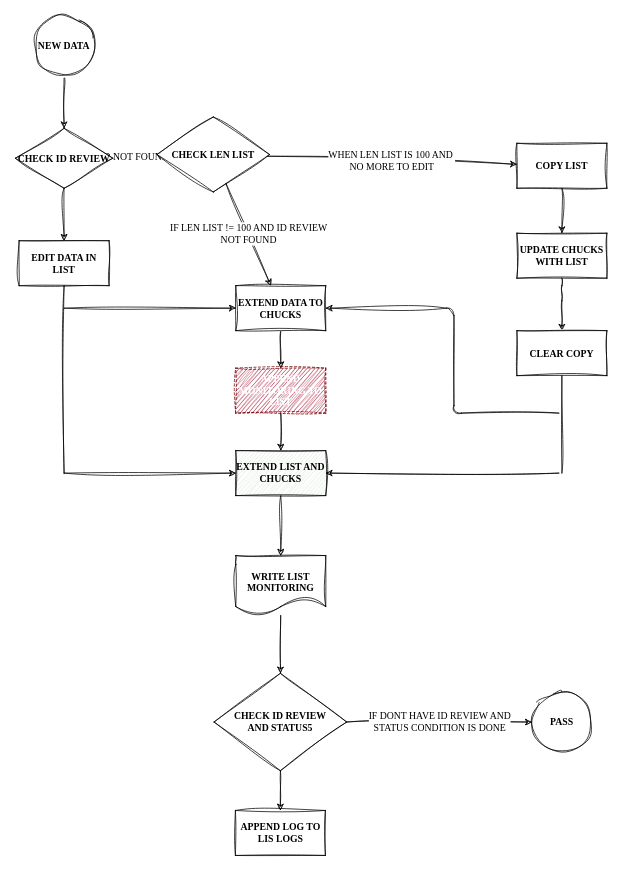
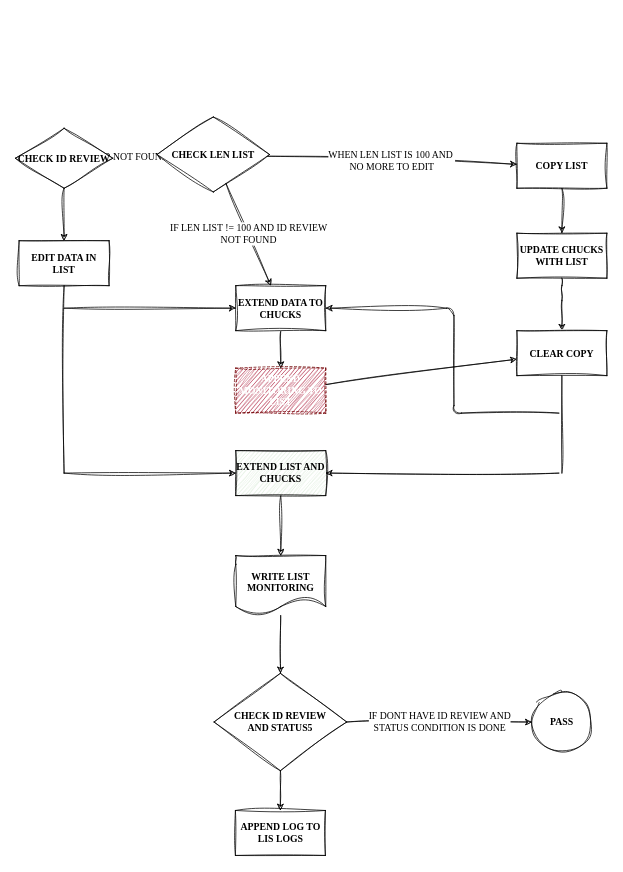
node "NEW DATA": removed
edge "NEW DATA" -> "CHECK ID REVIEW": removed
edge "APPEND MONITORING TO LIST" -> "EXTEND LIST AND CHUCKS": now "APPEND MONITORING TO LIST" -> "CLEAR COPY"
